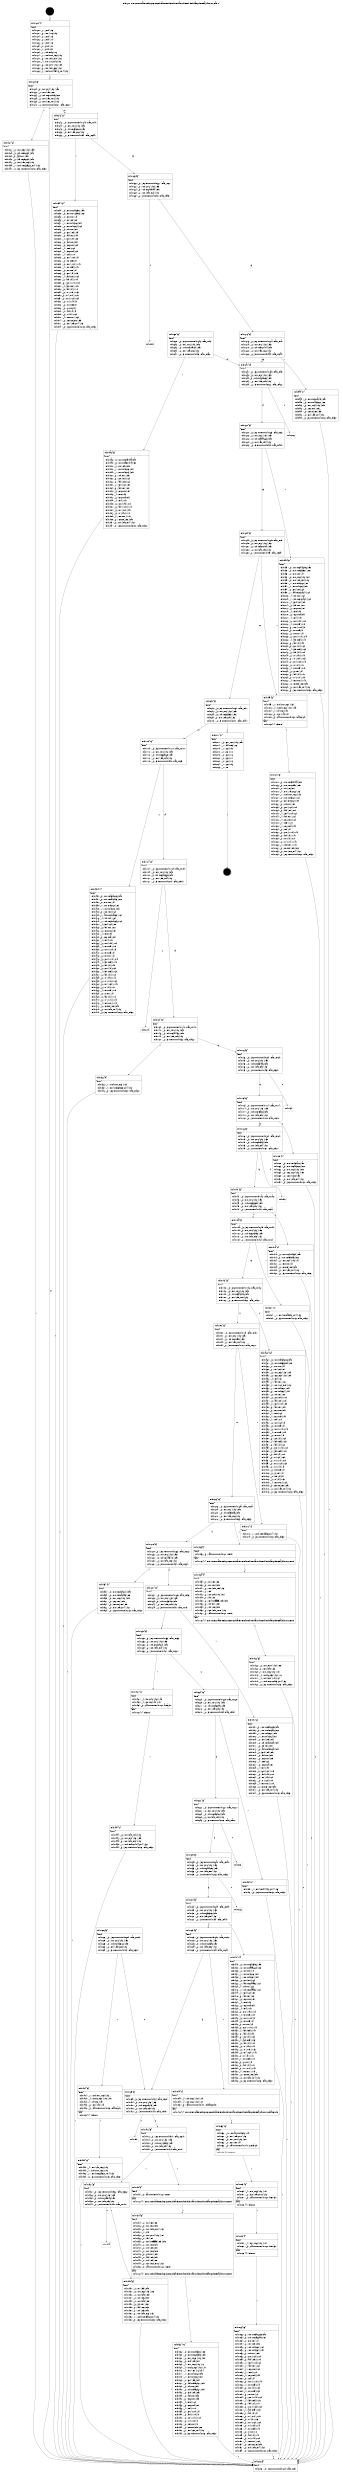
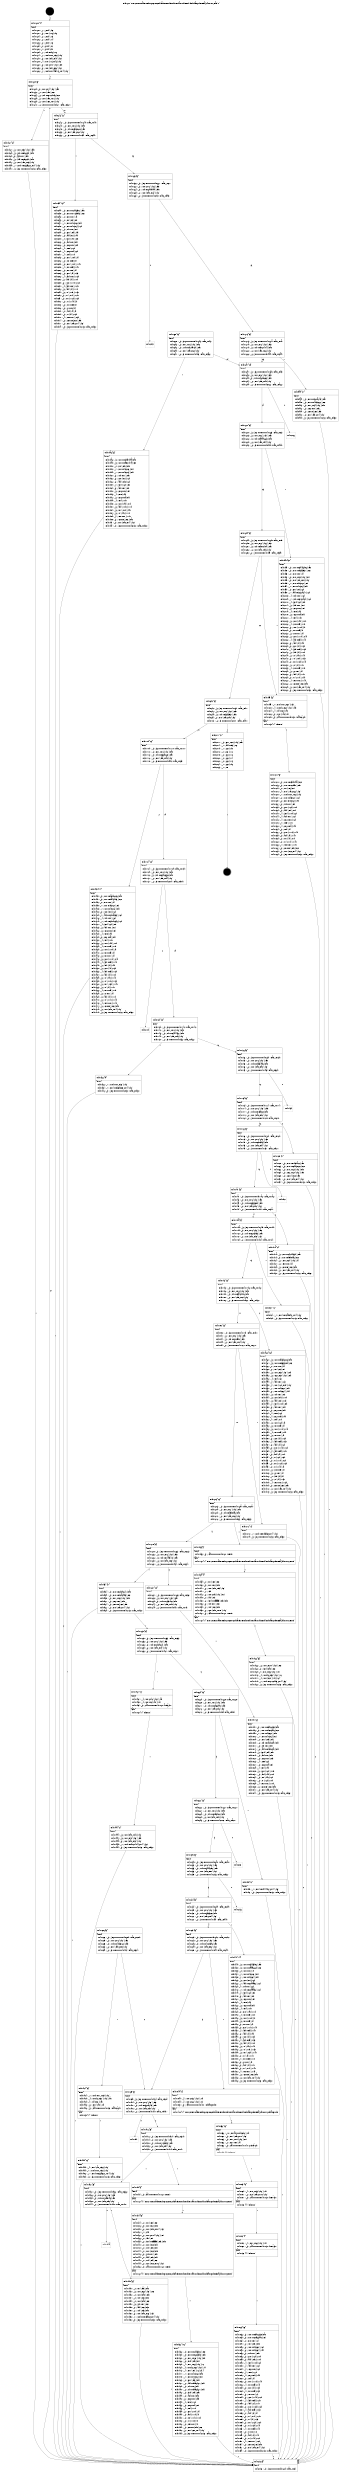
edge "0x401837 [25]" -> "0x401850 [25]": now "0x401954 [27]" -> "0x401850 [25]"
